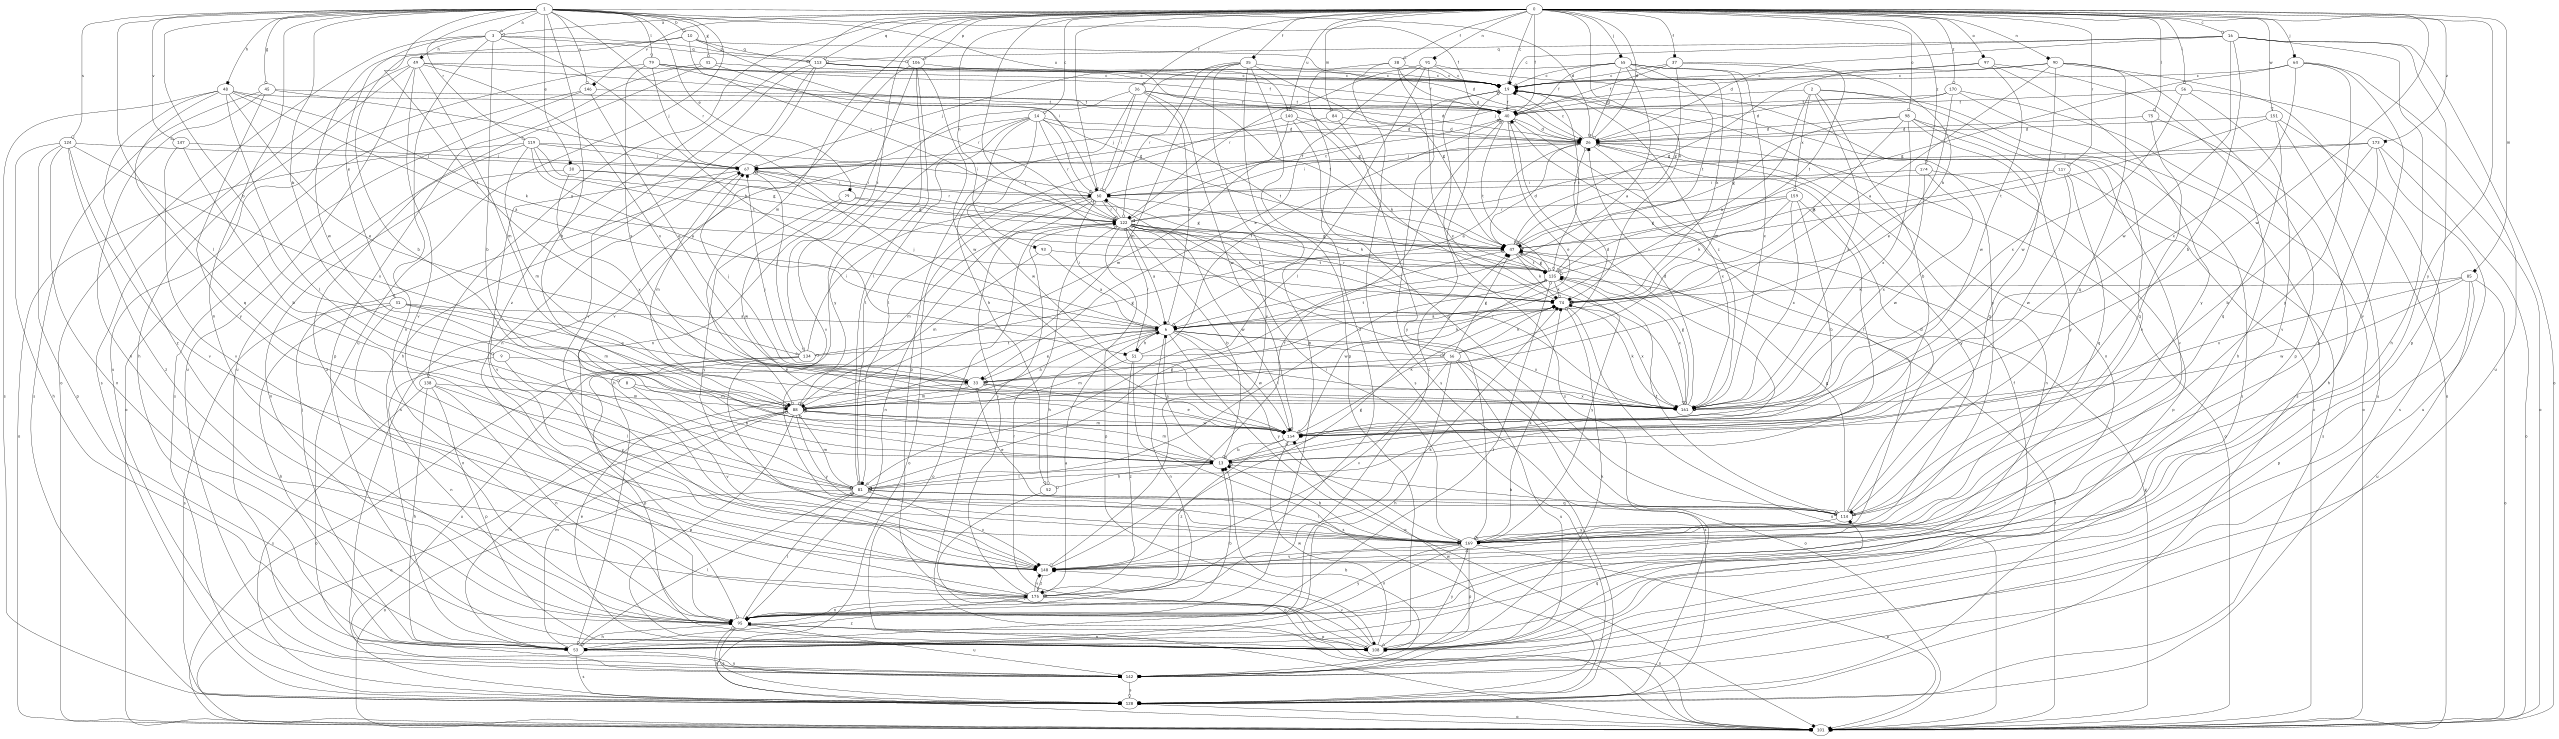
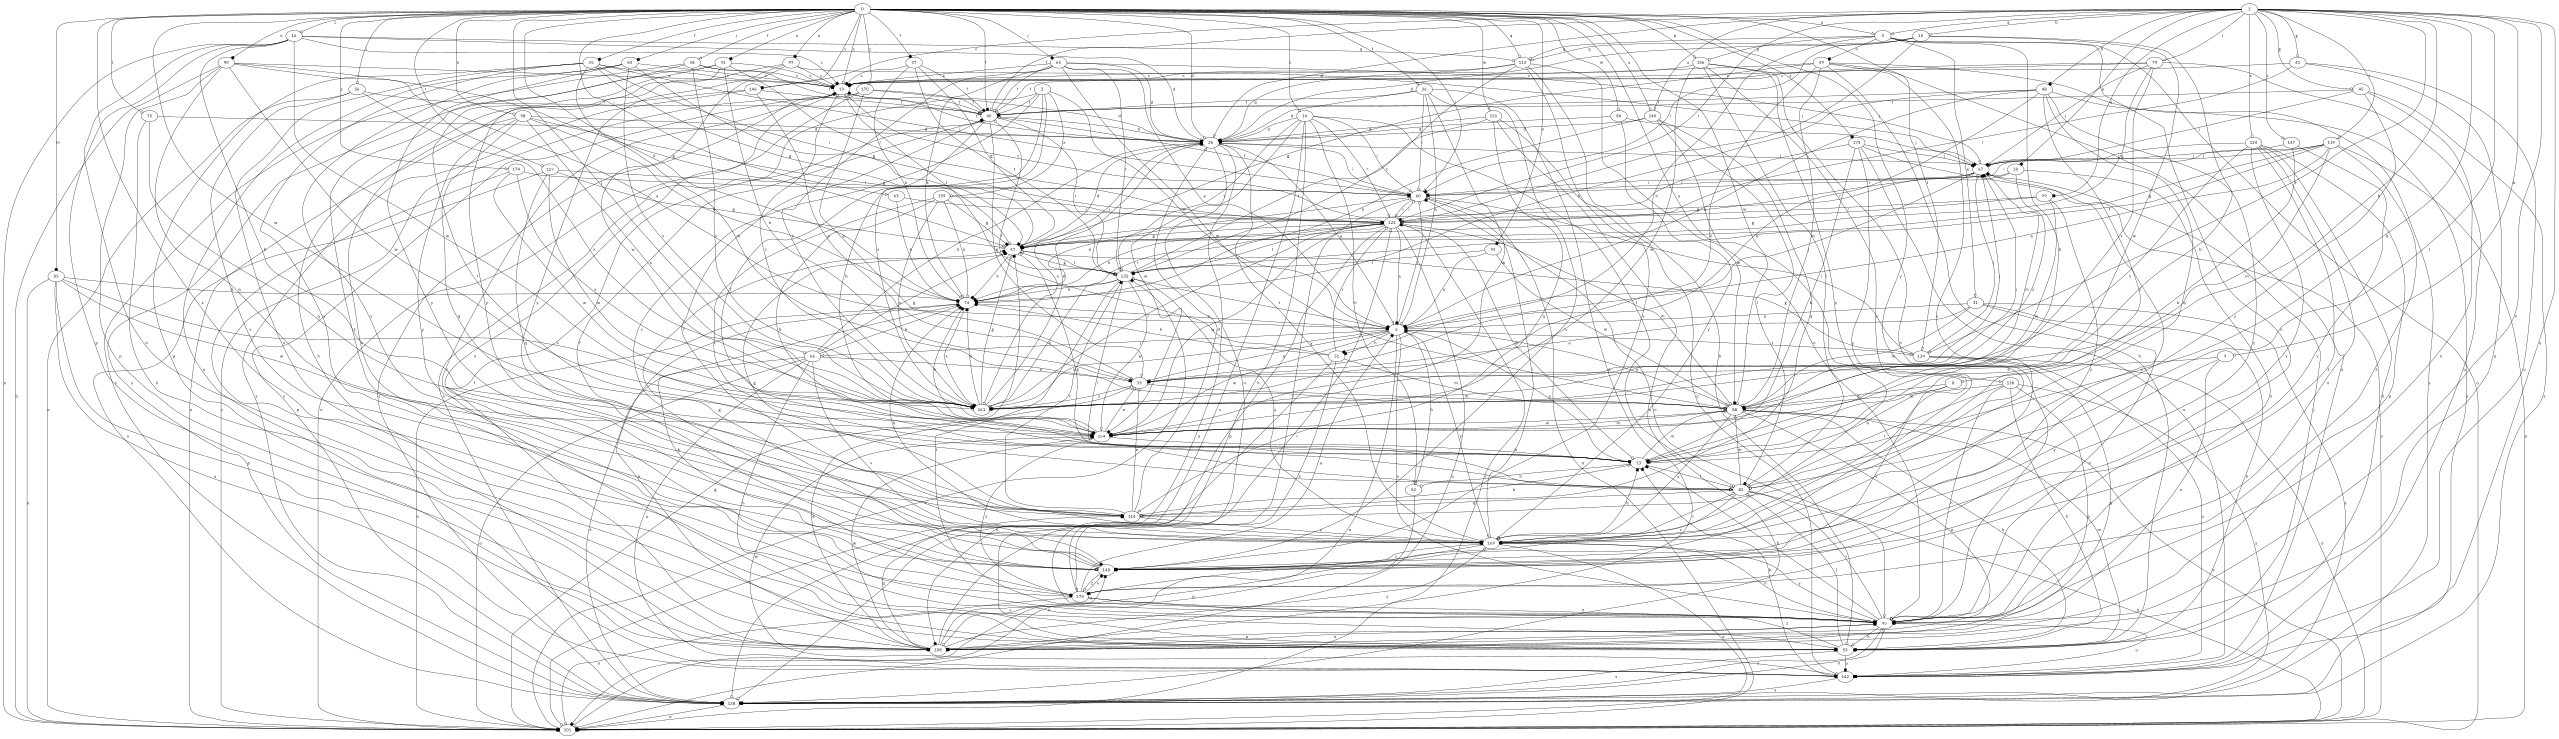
node "63": added
